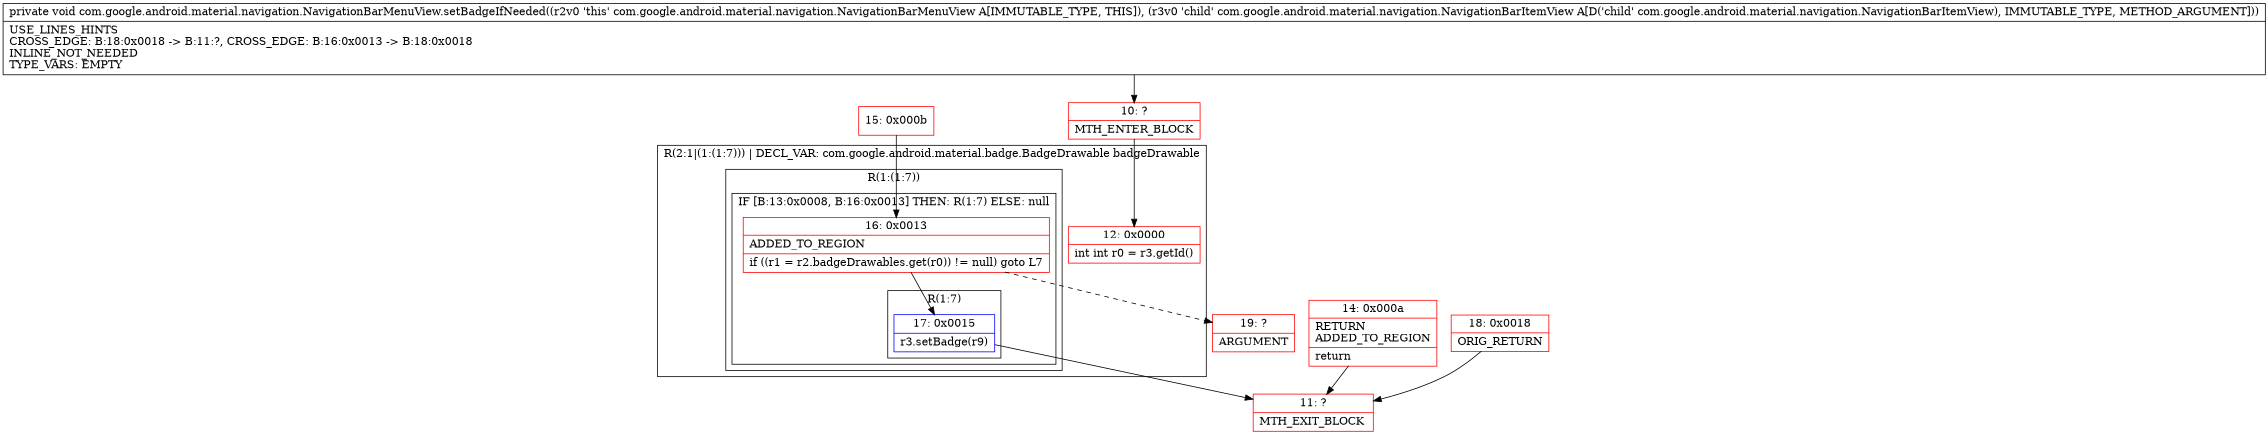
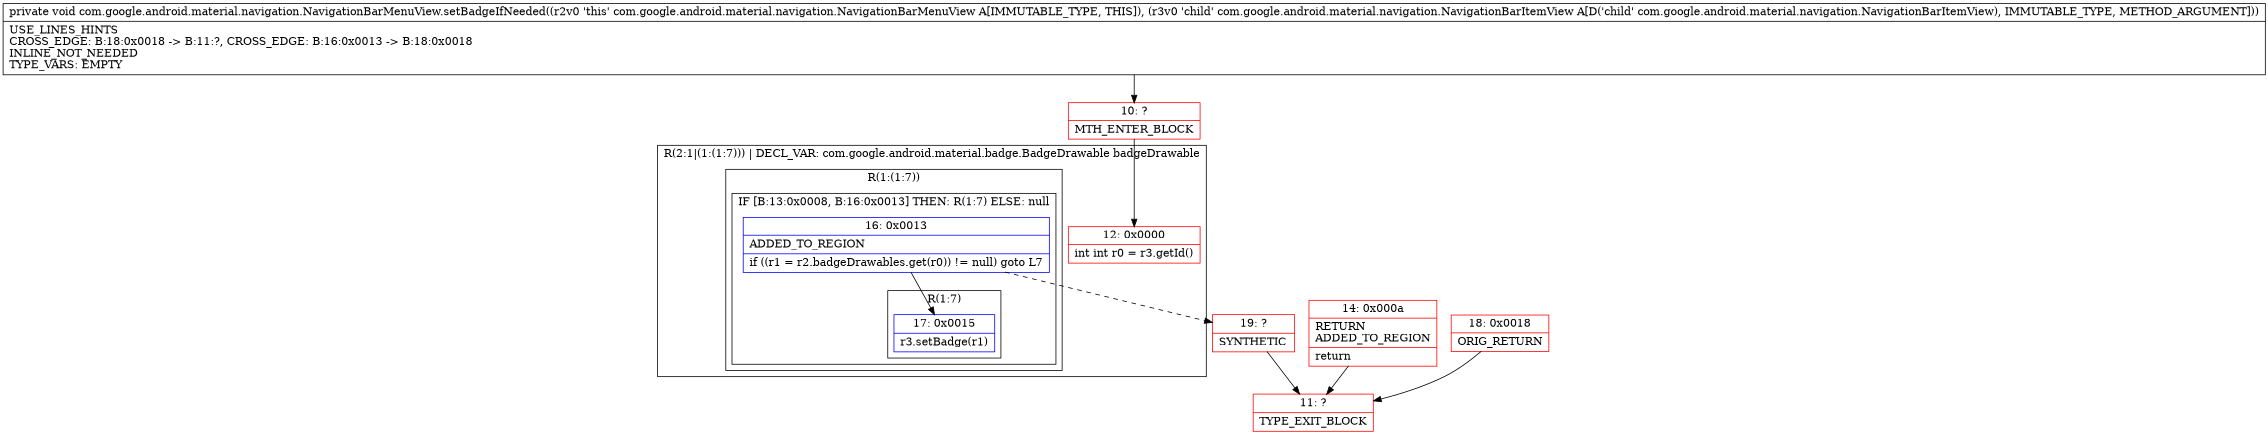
node "15: 0x000b": removed
node "16: 0x0013": color red -> blue
node "17: 0x0015": text "r3.setBadge(r9)" -> "r3.setBadge(r1)"
node "19: ?": text "ARGUMENT" -> "SYNTHETIC"
edge "17: 0x0015" -> "11: ?": now "19: ?" -> "11: ?"
node "11: ?": text "MTH_EXIT_BLOCK" -> "TYPE_EXIT_BLOCK"
